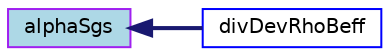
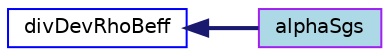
edge "divDevRhoBeff" -> "alphaSgs": reversed
